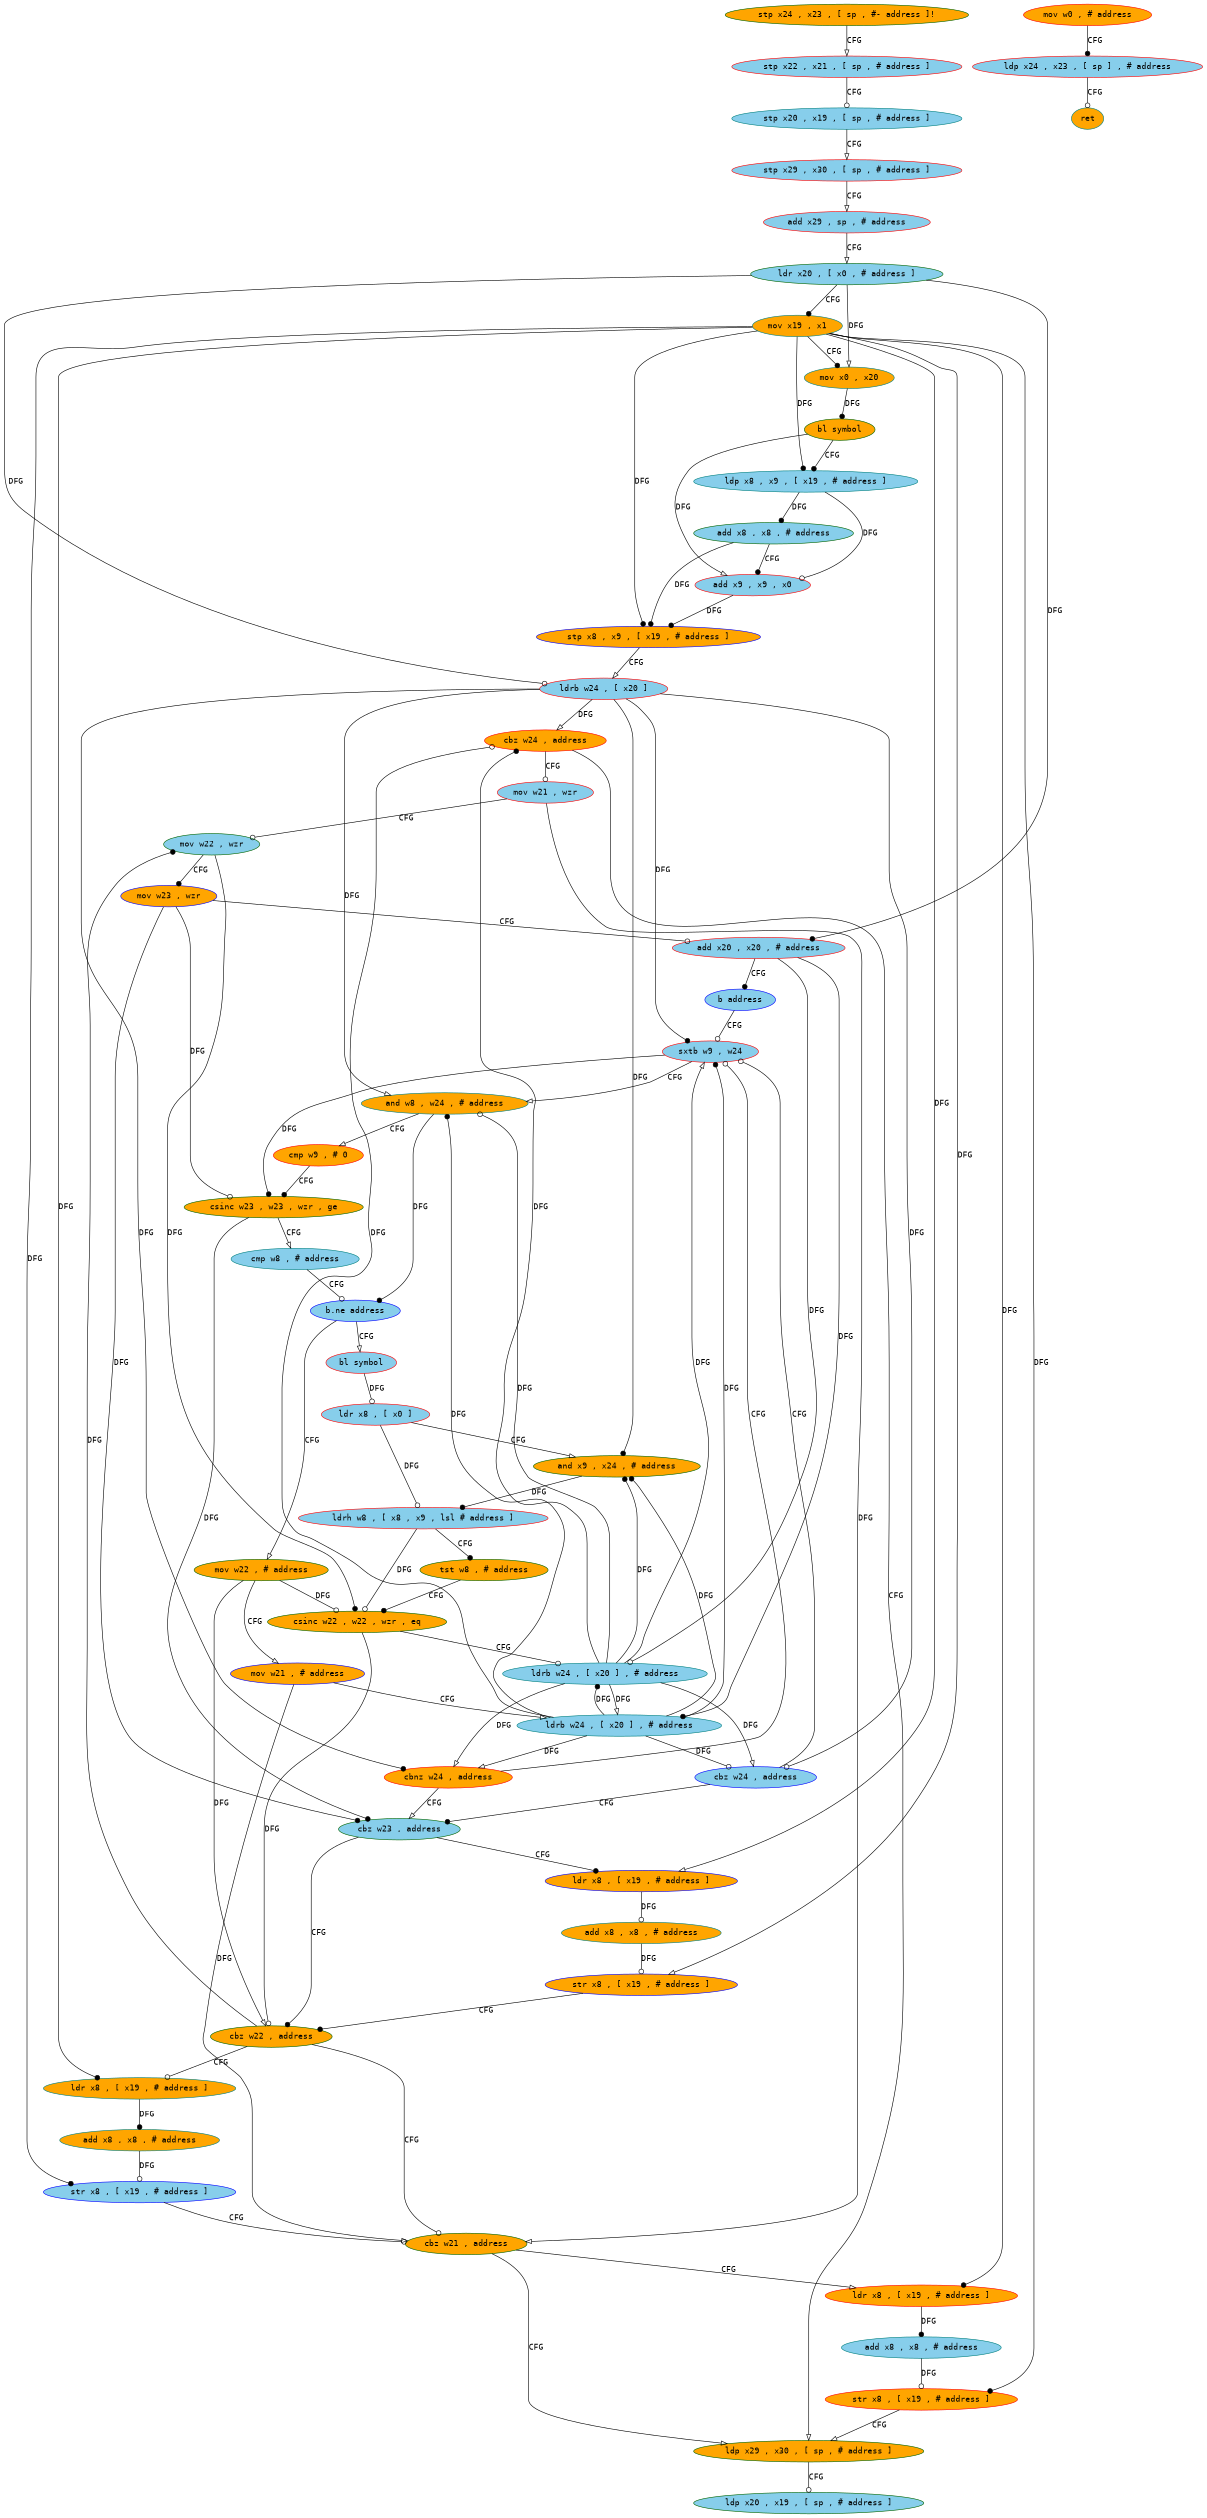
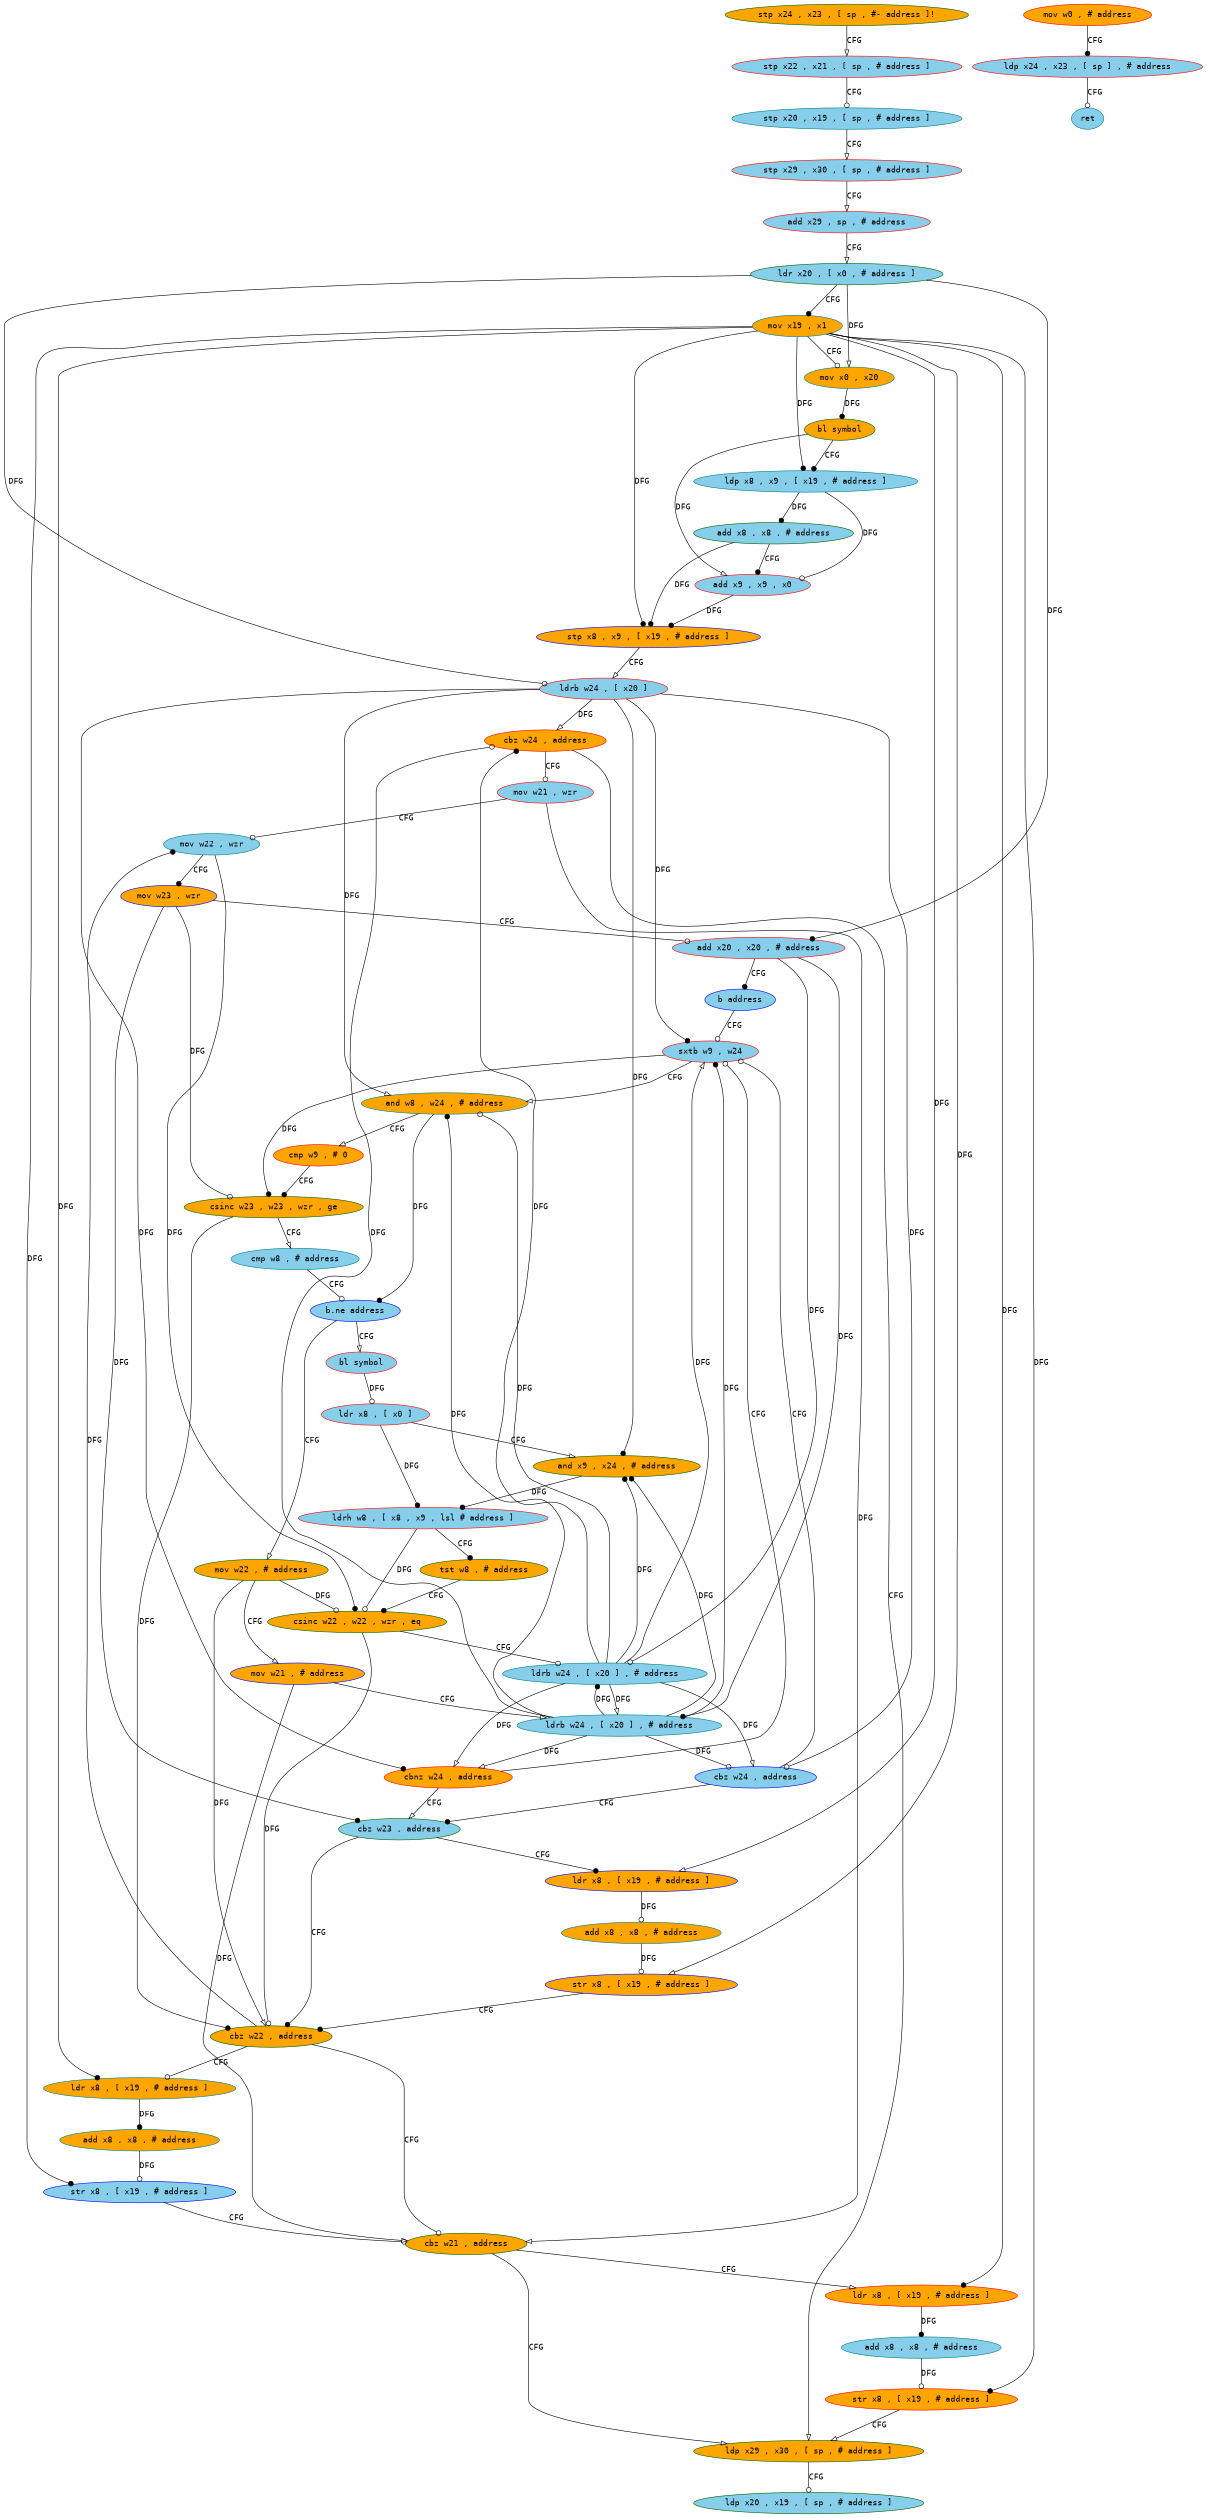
node "ret": fillcolor orange -> skyblue
edge "mov x19 , x1" -> "mov x0 , x20": arrowhead dot -> odot
node "mov w22 , wzr": color darkgreen -> teal
edge "ldr x8 , [ x0 ]" -> "ldrh w8 , [ x8 , x9 , lsl # address ]": arrowhead odot -> dot
edge "csinc w23 , w23 , wzr , ge" -> "cbz w23 , address": now "csinc w23 , w23 , wzr , ge" -> "cbz w22 , address"
